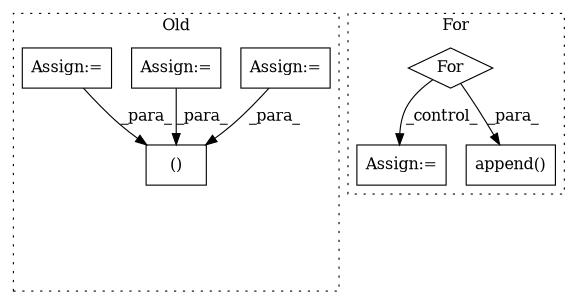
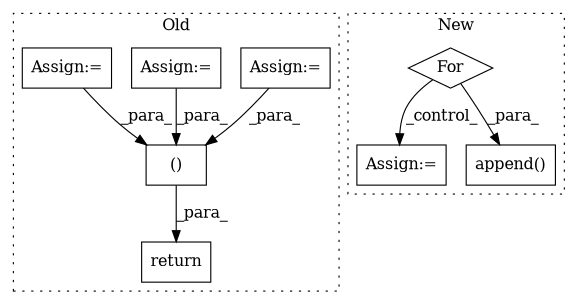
cluster "For": label "For" -> "New"
node "return": added
